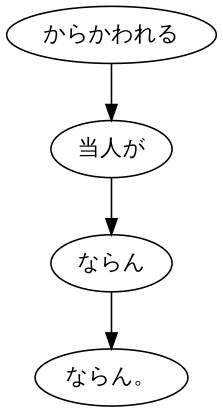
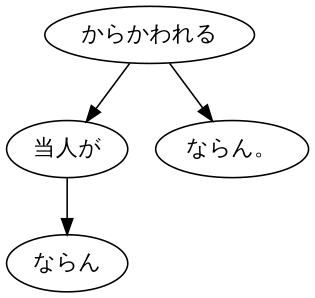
edge "ならん" -> "ならん。": now "からかわれる" -> "ならん。"
